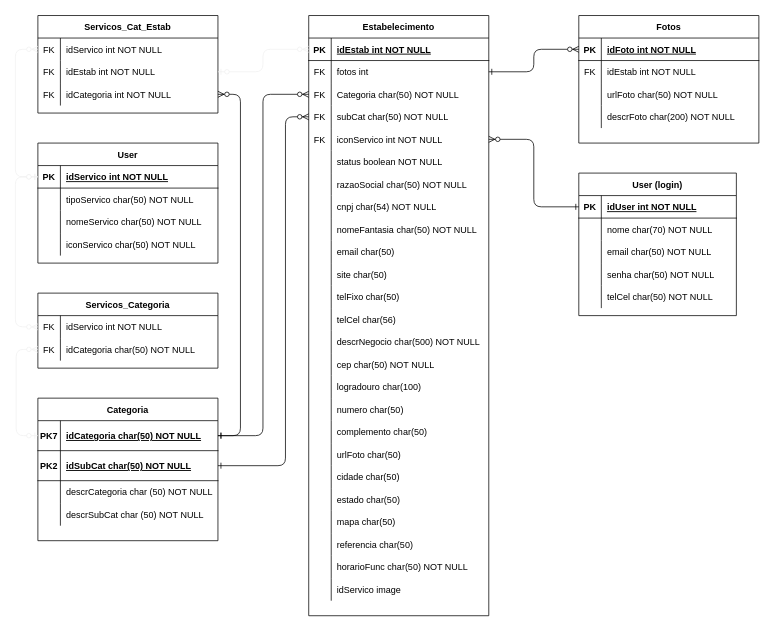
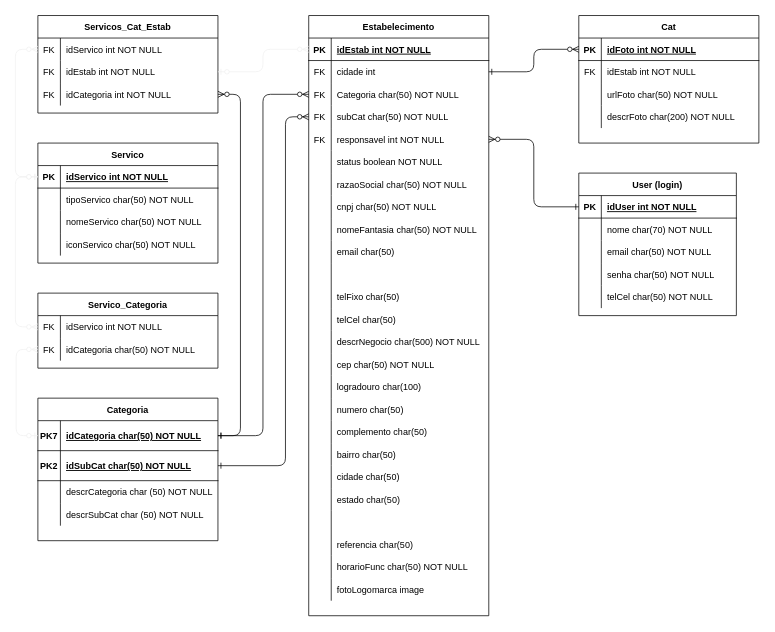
node "Fotos": label "Fotos" -> "Cat"
node "fotos int": label "fotos int" -> "cidade int"
node "iconServico int NOT NULL": label "iconServico int NOT NULL" -> "responsavel int NOT NULL"
node "User": label "User" -> "Servico"
node "cnpj char(54) NOT NULL": label "cnpj char(54) NOT NULL" -> "cnpj char(50) NOT NULL"
node "site char(50)": removed
node "Servicos_Categoria": label "Servicos_Categoria" -> "Servico_Categoria"
node "telCel char(56)": label "telCel char(56)" -> "telCel char(50)"
node "urlFoto char(50)": label "urlFoto char(50)" -> "bairro char(50)"
node "mapa char(50)": removed
node "idServico image": label "idServico image" -> "fotoLogomarca image"
